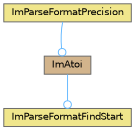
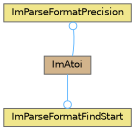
edge "ImParseFormatPrecision" -> "ImAtoi": reversed
